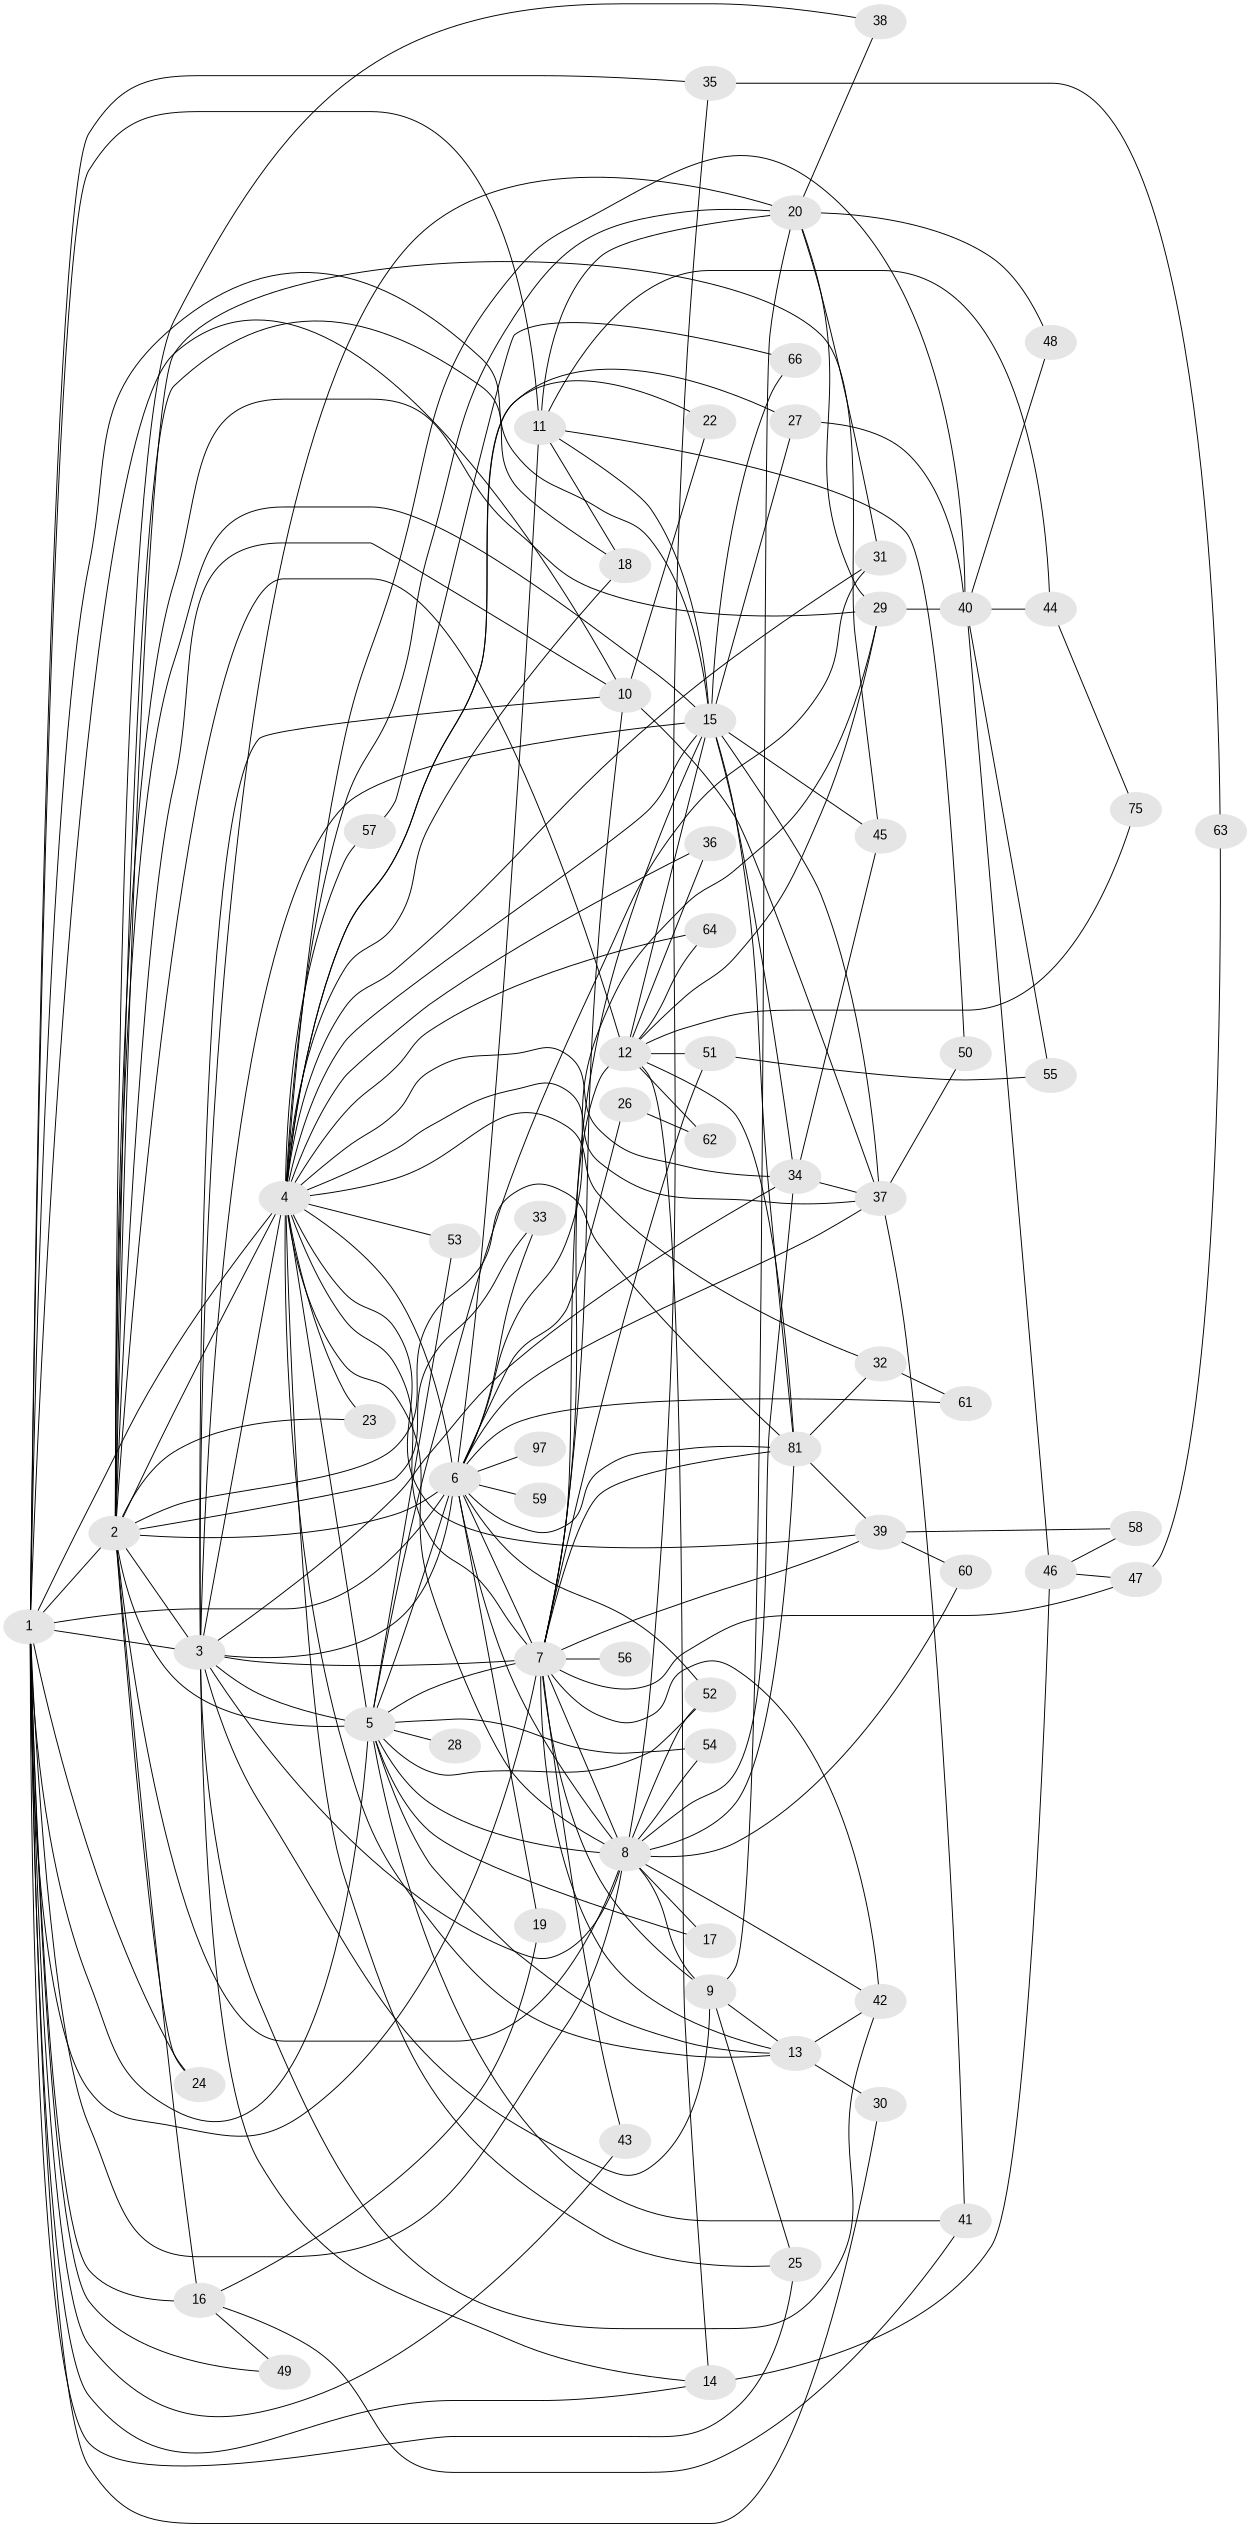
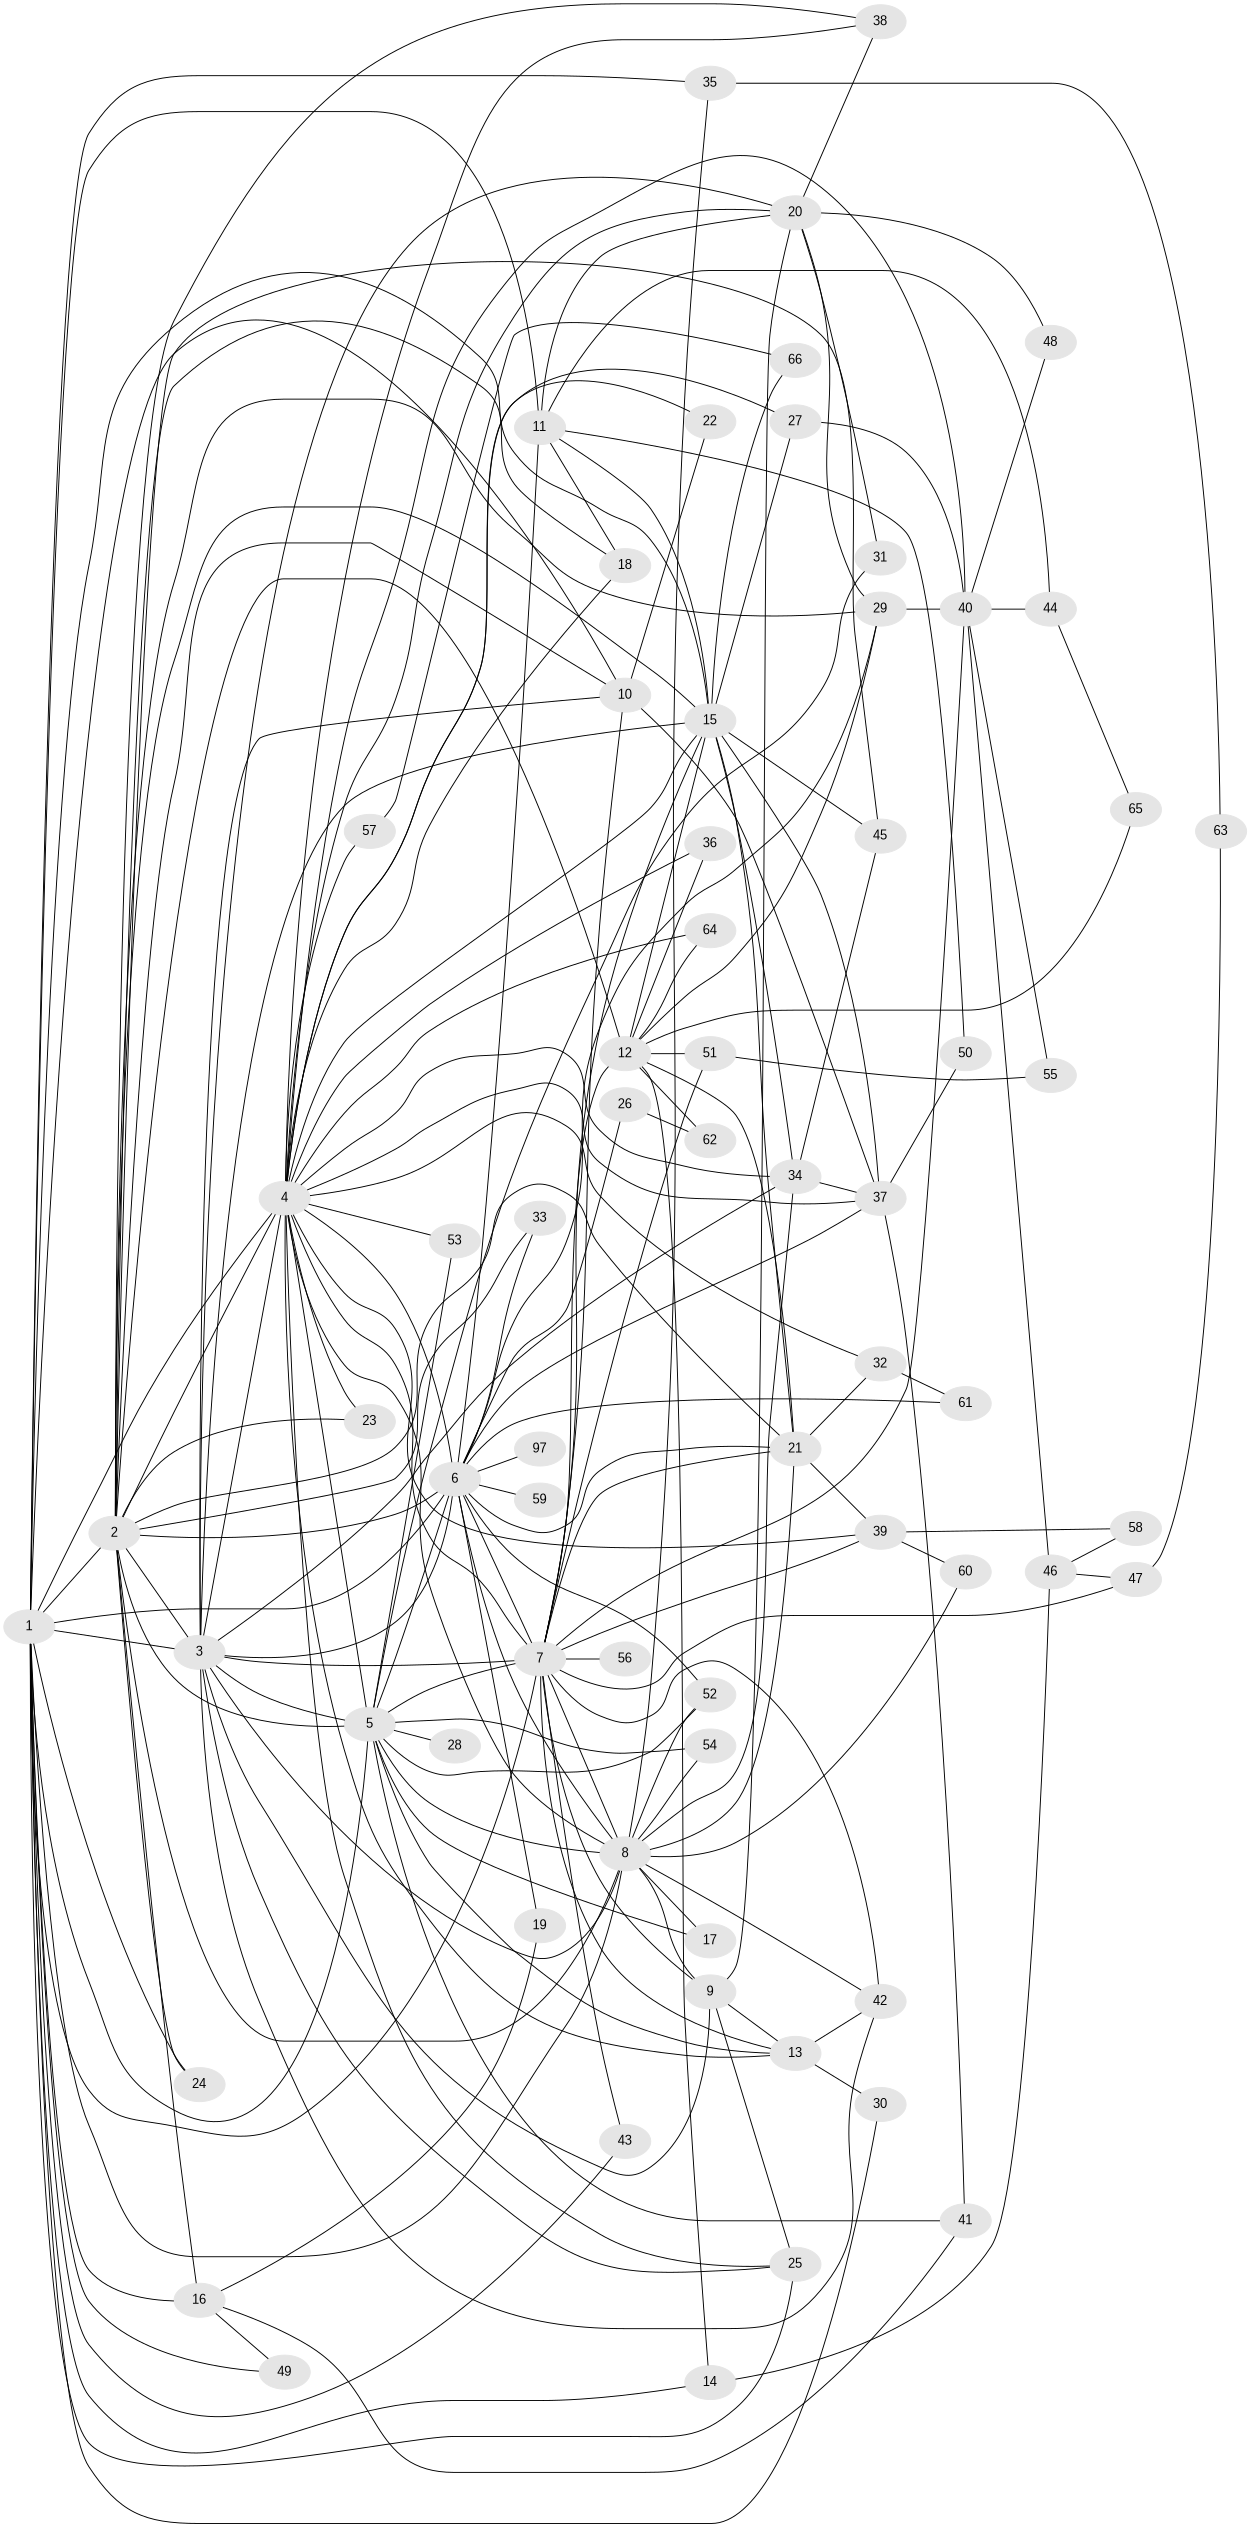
node "75": label "75" -> "65"
edge "31" -- "4": now "38" -- "4"
edge "40" -- "7": added
node "81": label "81" -> "21"
edge "3" -- "14": now "3" -- "25"
